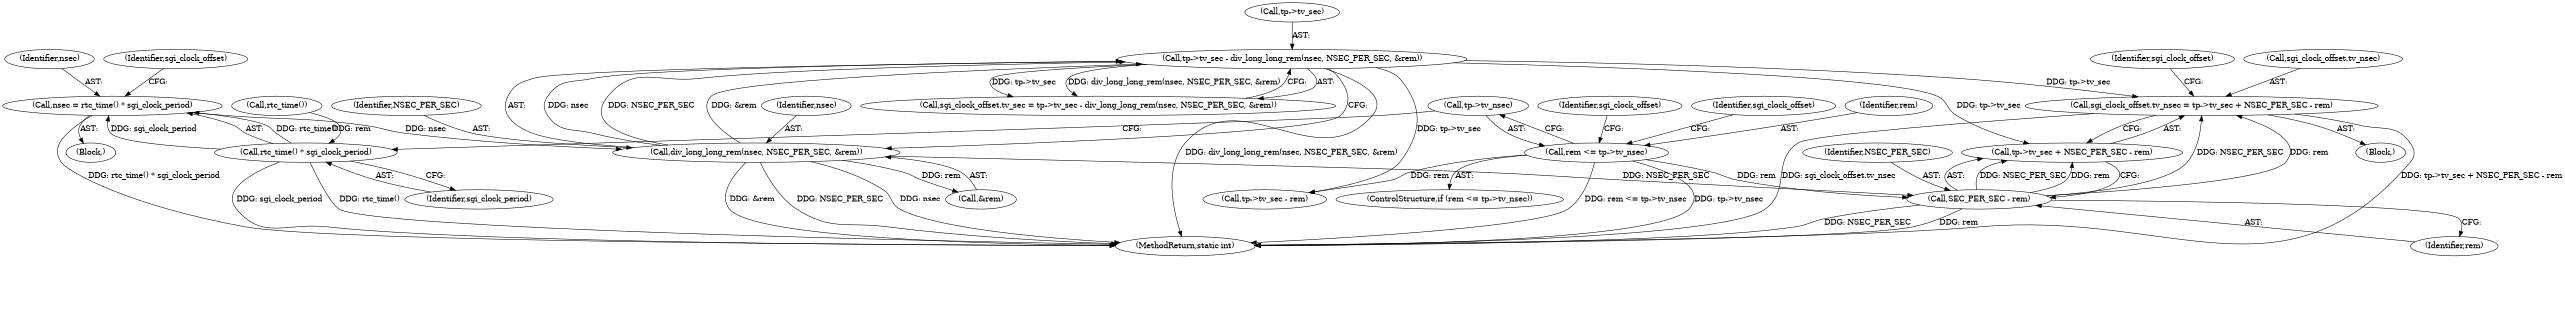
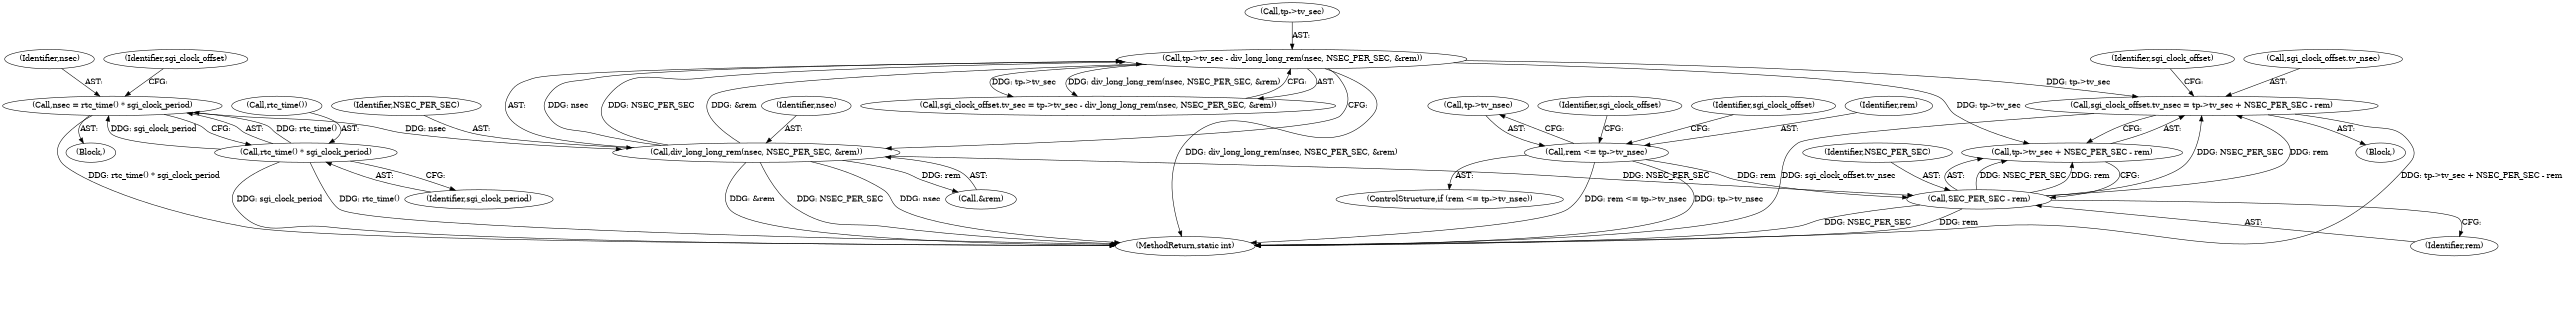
edge "(Call,rtc_time())" -> "(Call,rtc_time() * sgi_clock_period)": label "DDG: rem" -> "AST: "
edge "(Call,tp->tv_nsec)" -> "(Call,rtc_time() * sgi_clock_period)": now "(Call,nsec = rtc_time() * sgi_clock_period)" -> "(Call,rtc_time() * sgi_clock_period)"
node "(Call,tp->tv_sec - rem)": removed
